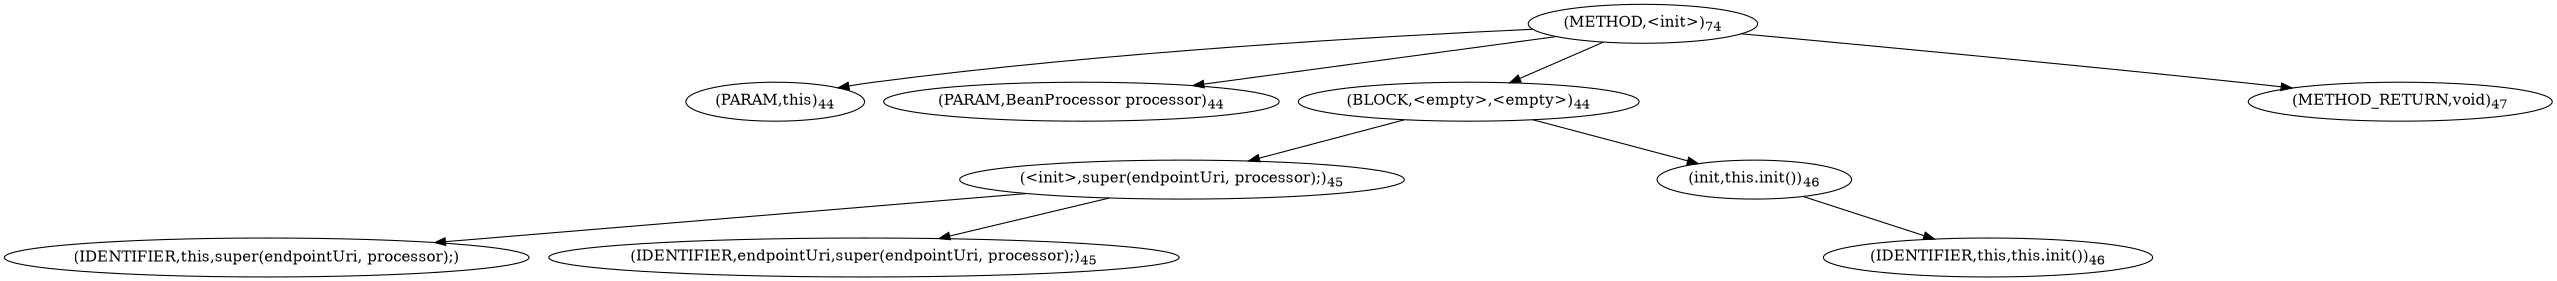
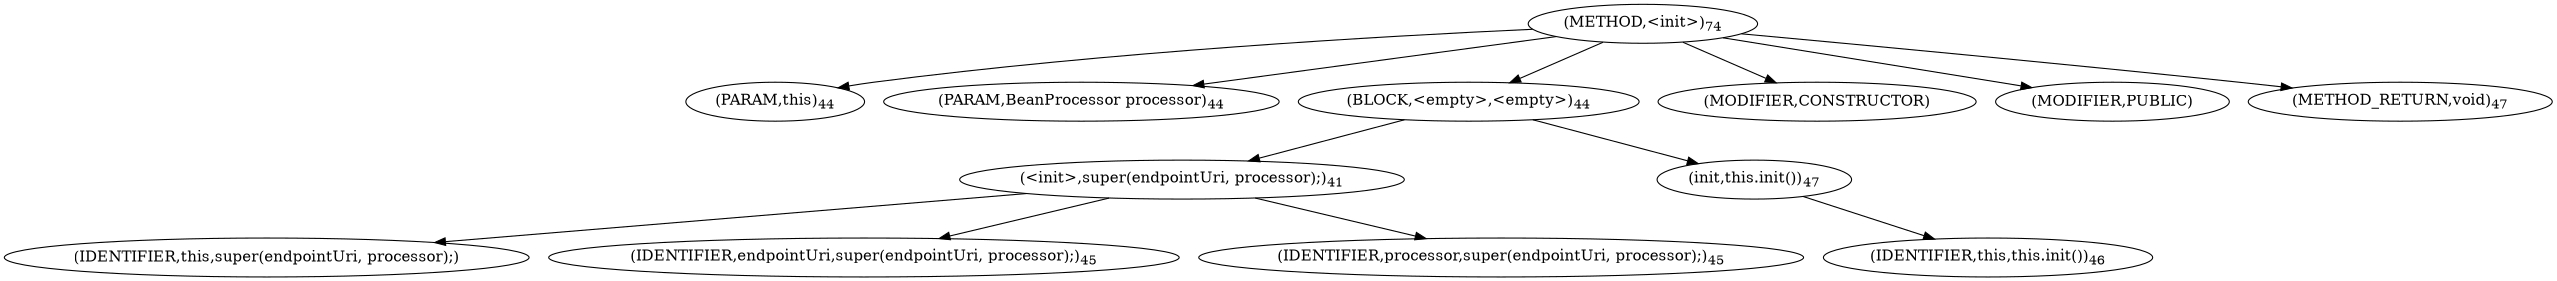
node "(MODIFIER,CONSTRUCTOR)": added
node "(MODIFIER,PUBLIC)": added
node "(<init>,super(endpointUri, processor);)": text "45" -> "41"
node "(init,this.init())": text "46" -> "47"
node "(IDENTIFIER,processor,super(endpointUri, processor);)": added
